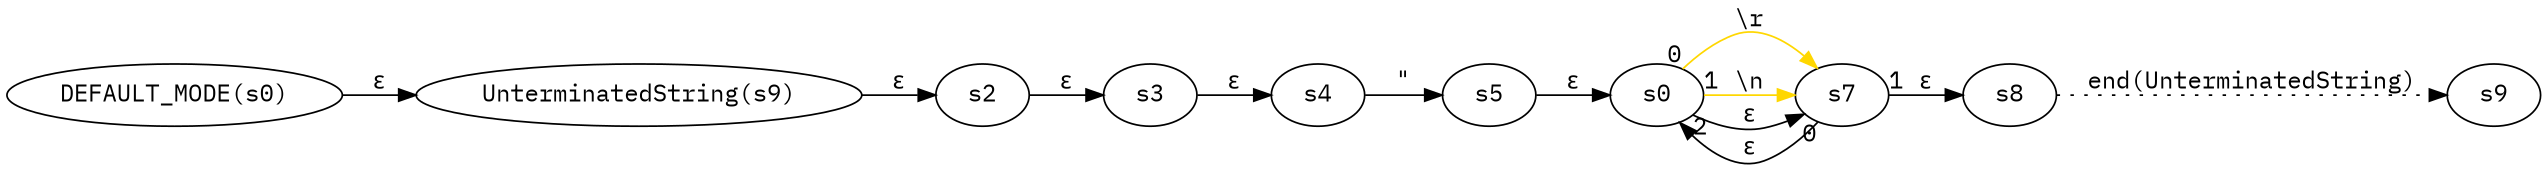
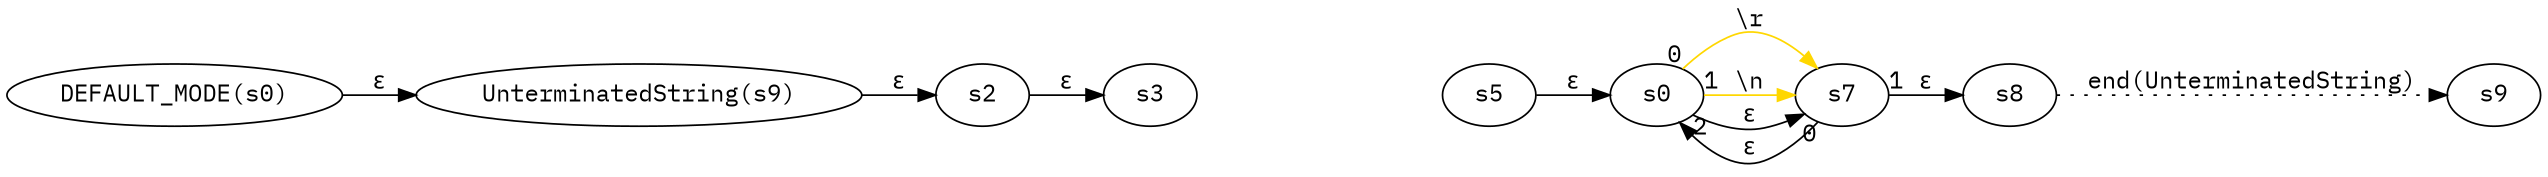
node "s4": removed
